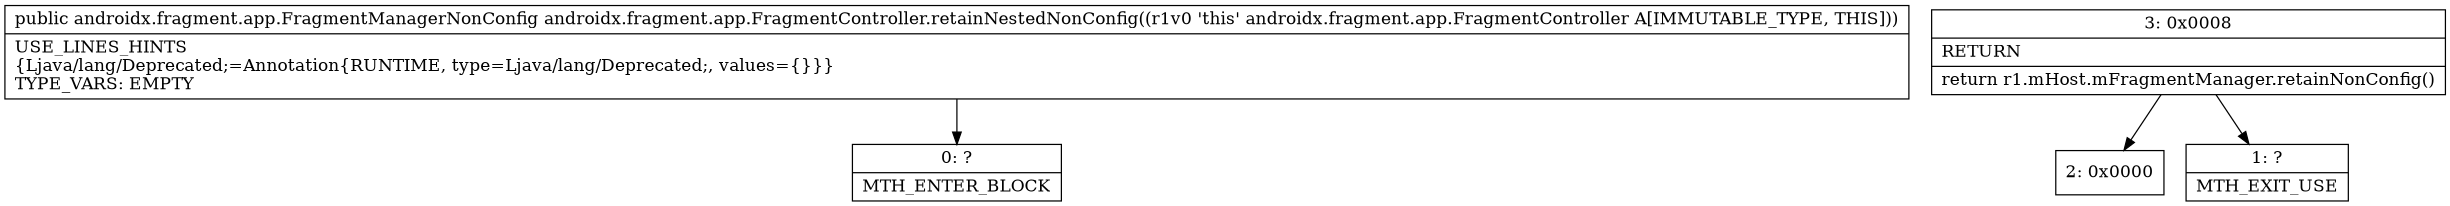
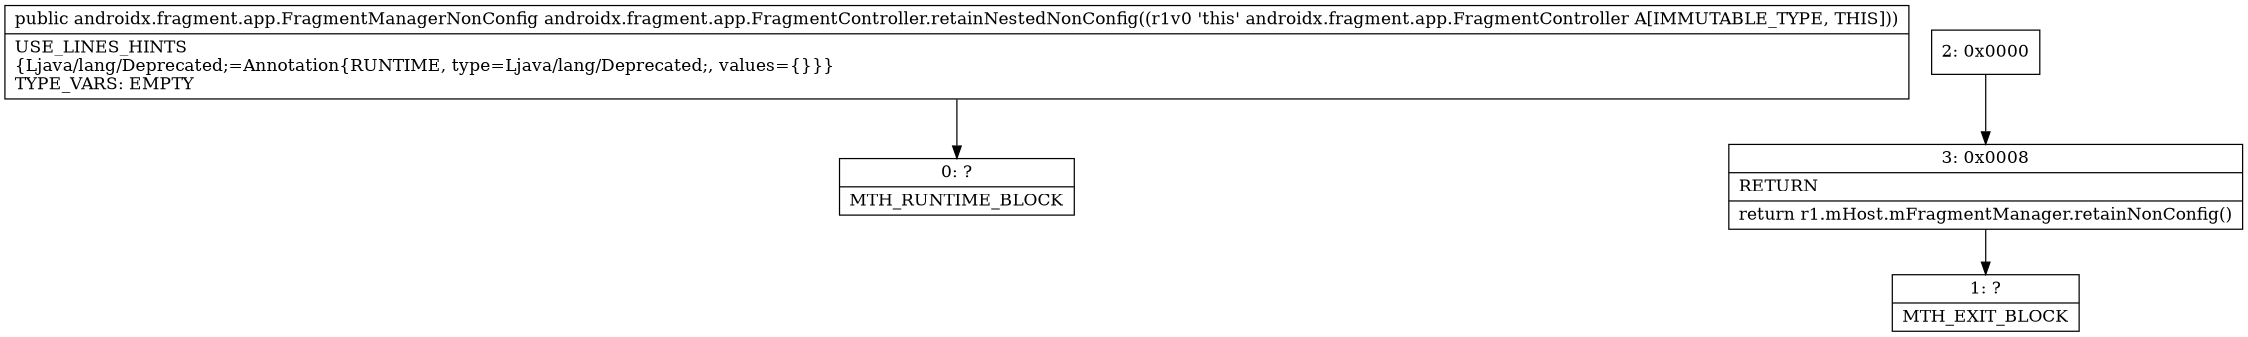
edge "3: 0x0008" -> "2: 0x0000": reversed
node "0: ?": text "MTH_ENTER_BLOCK" -> "MTH_RUNTIME_BLOCK"
node "1: ?": text "MTH_EXIT_USE" -> "MTH_EXIT_BLOCK"
